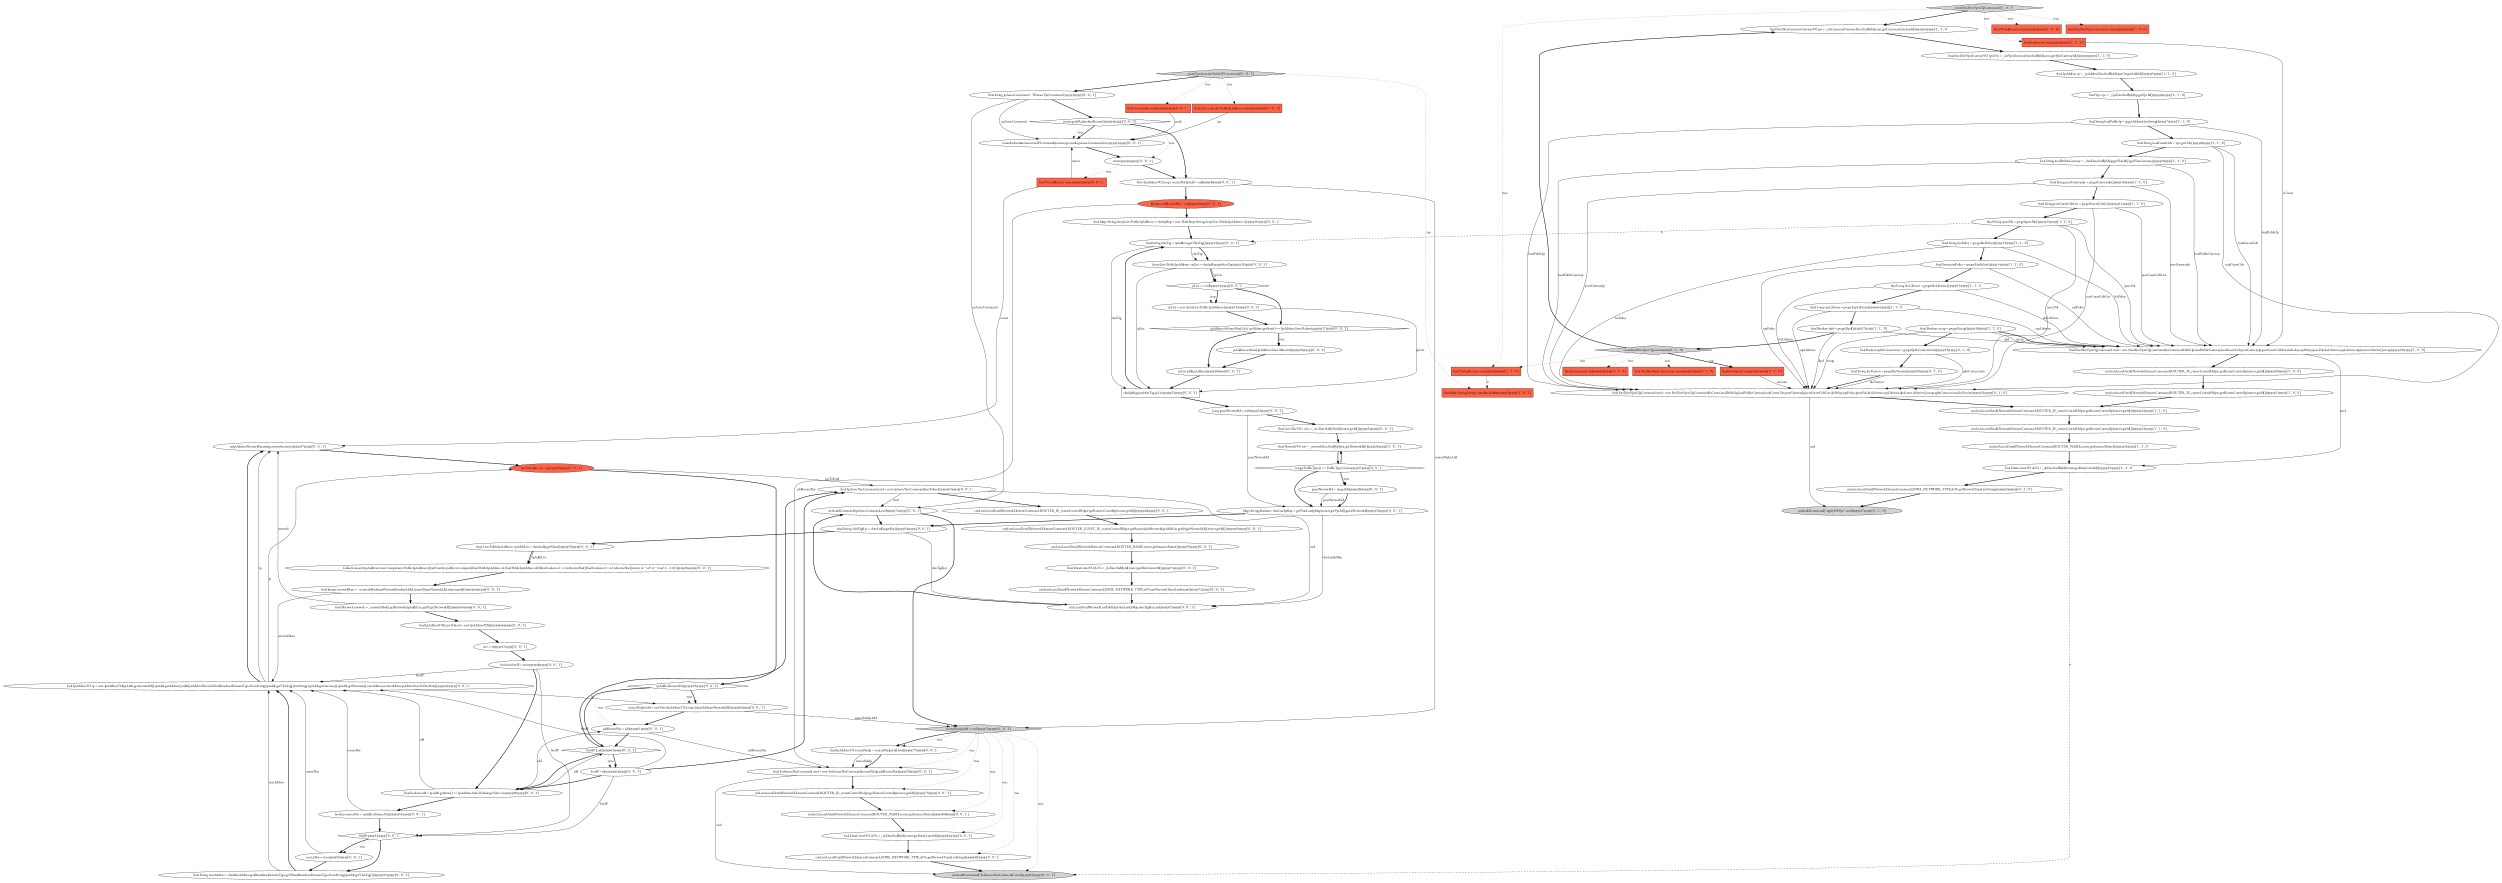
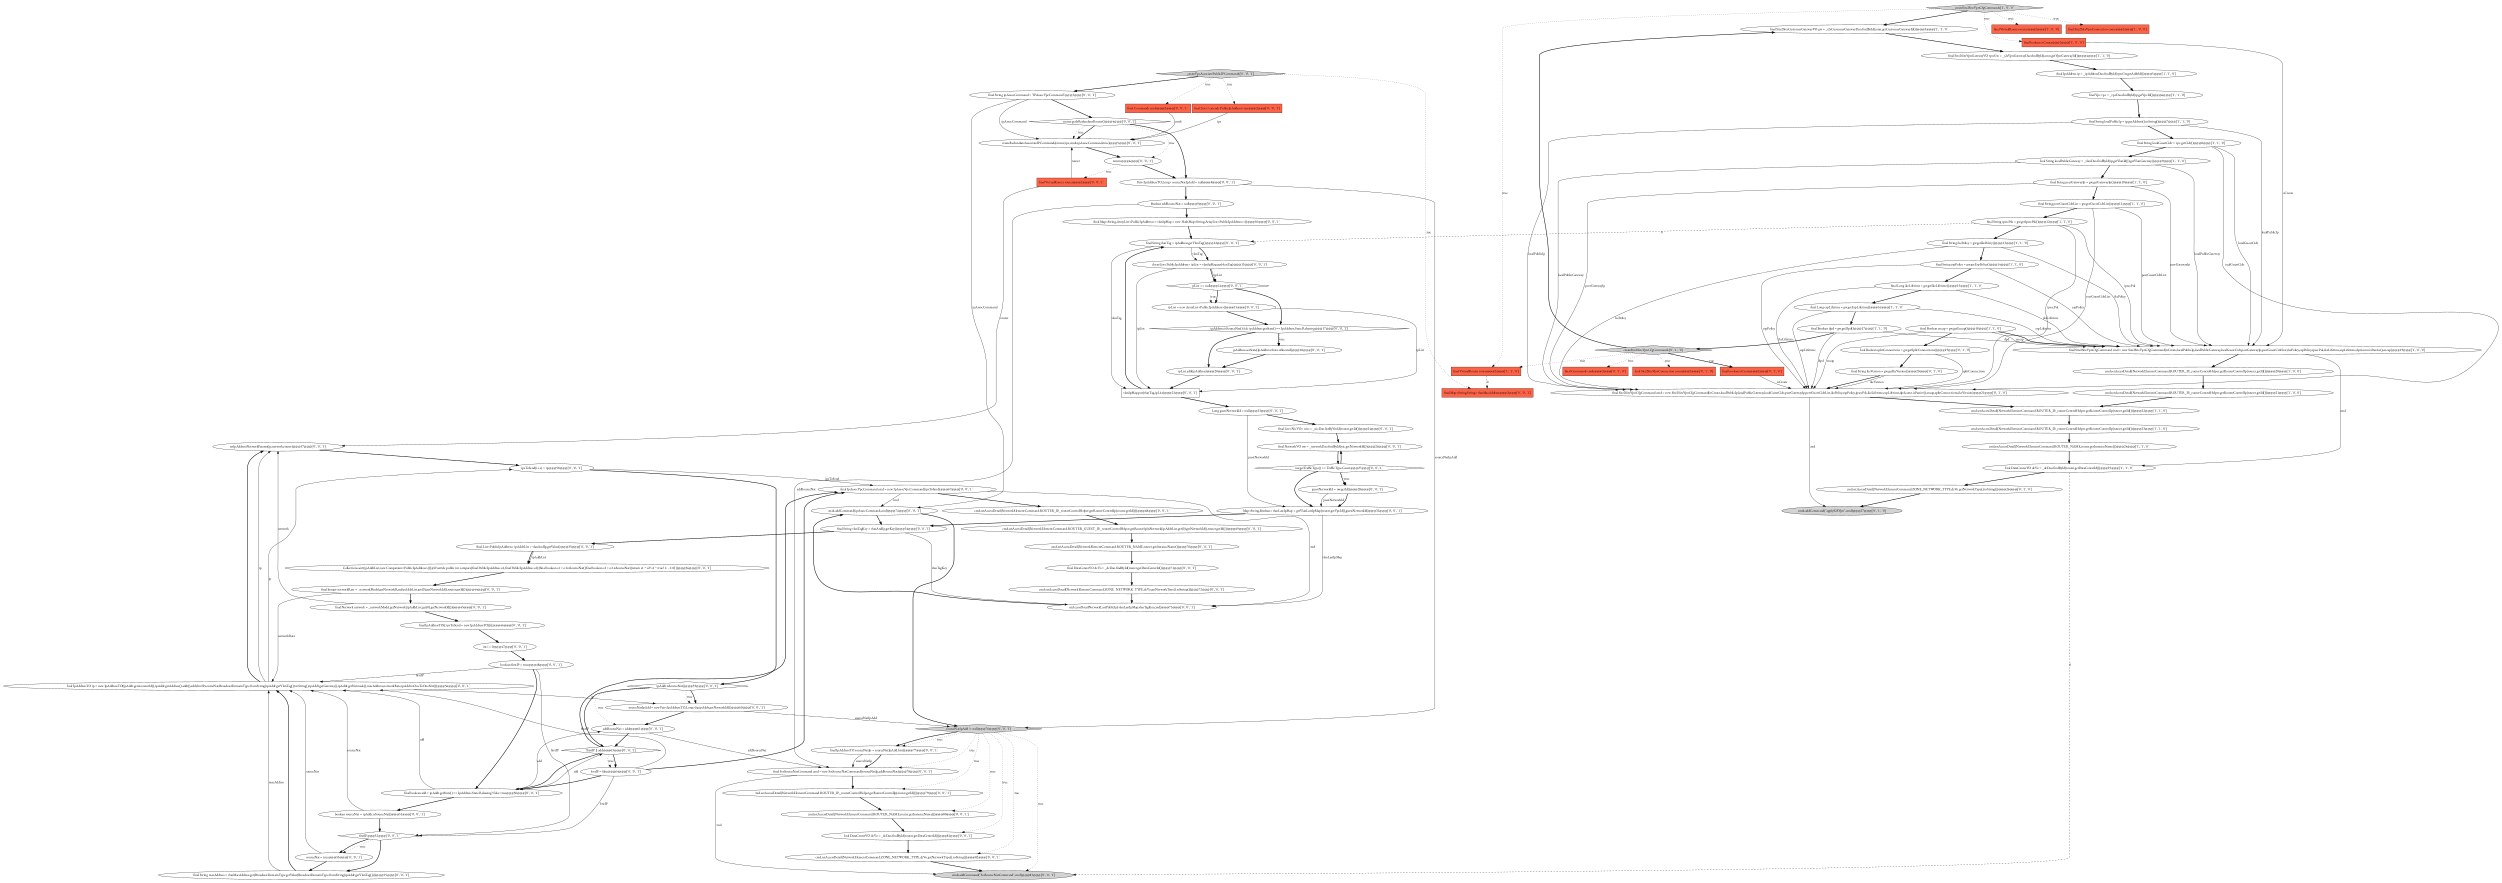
node "Boolean addSourceNat = null@@@9@@@['0', '0', '1']": fillcolor tomato -> white
node "ipsToSend(i++( = ip@@@58@@@['0', '0', '1']": fillcolor tomato -> white
